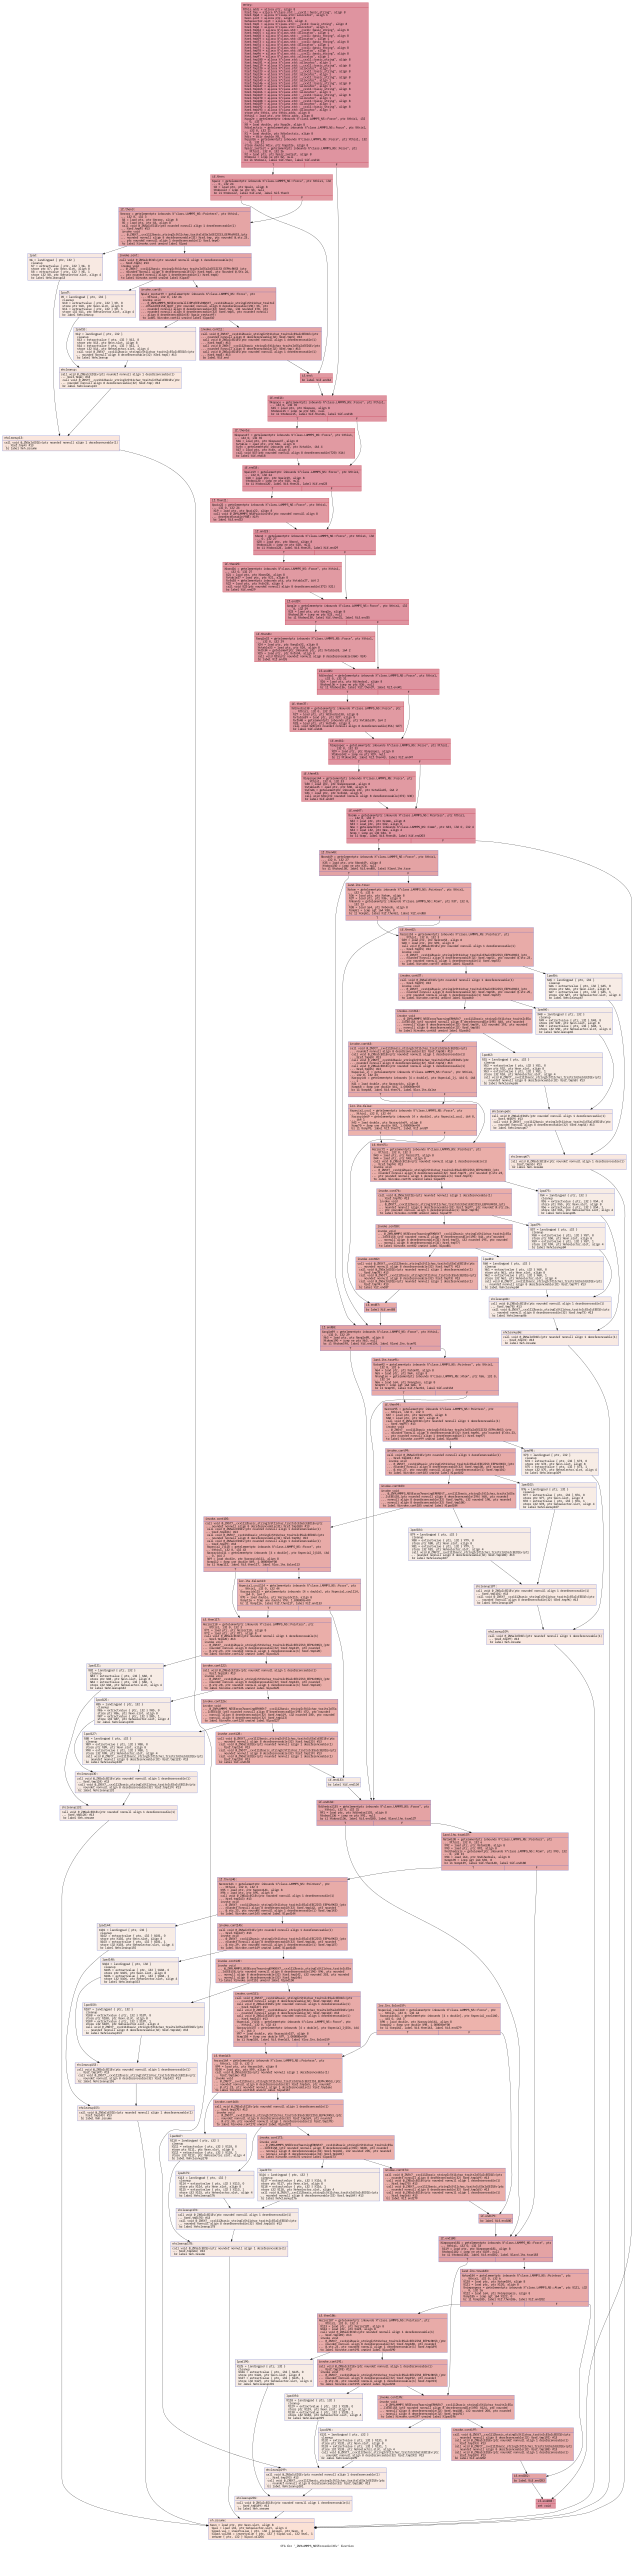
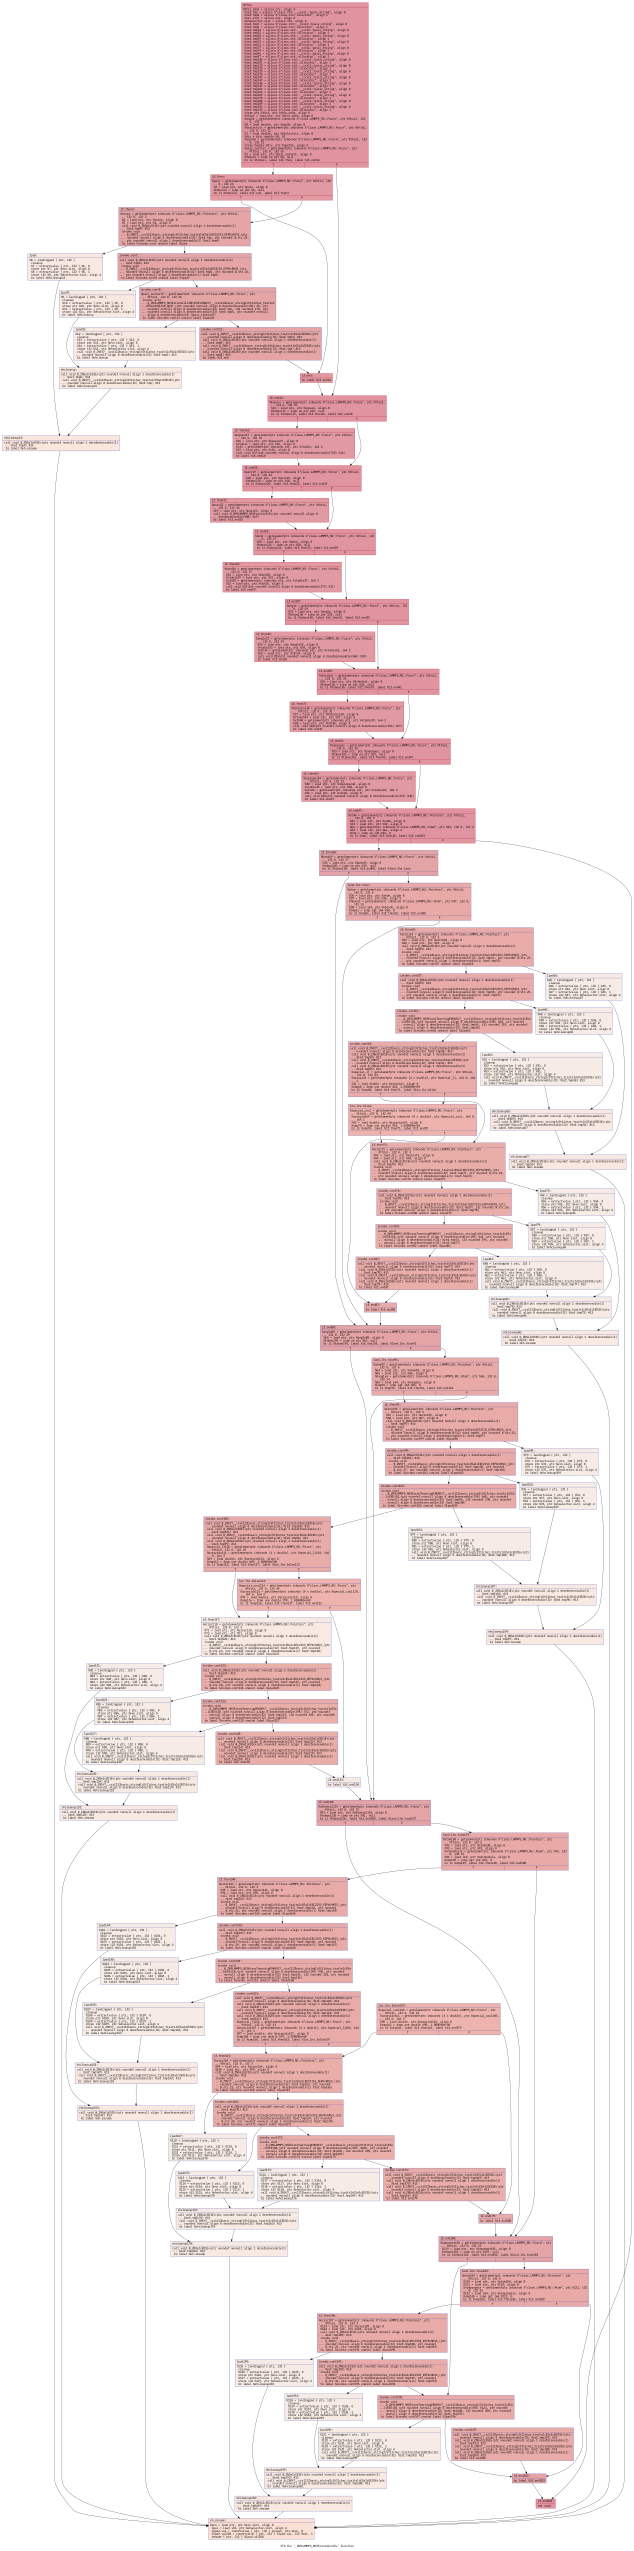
edge "land.lhs.true:" -> "if.then52:": removed
edge "ehcleanup13:" -> "ehcleanup199:": now "ehcleanup13:" -> "eh.resume:"
node "if.then117:": fillcolor #d0473d70 -> #efcebd70
edge "invoke.cont195:" -> "invoke.cont197:": now "invoke.cont195:" -> "if.end202:"
